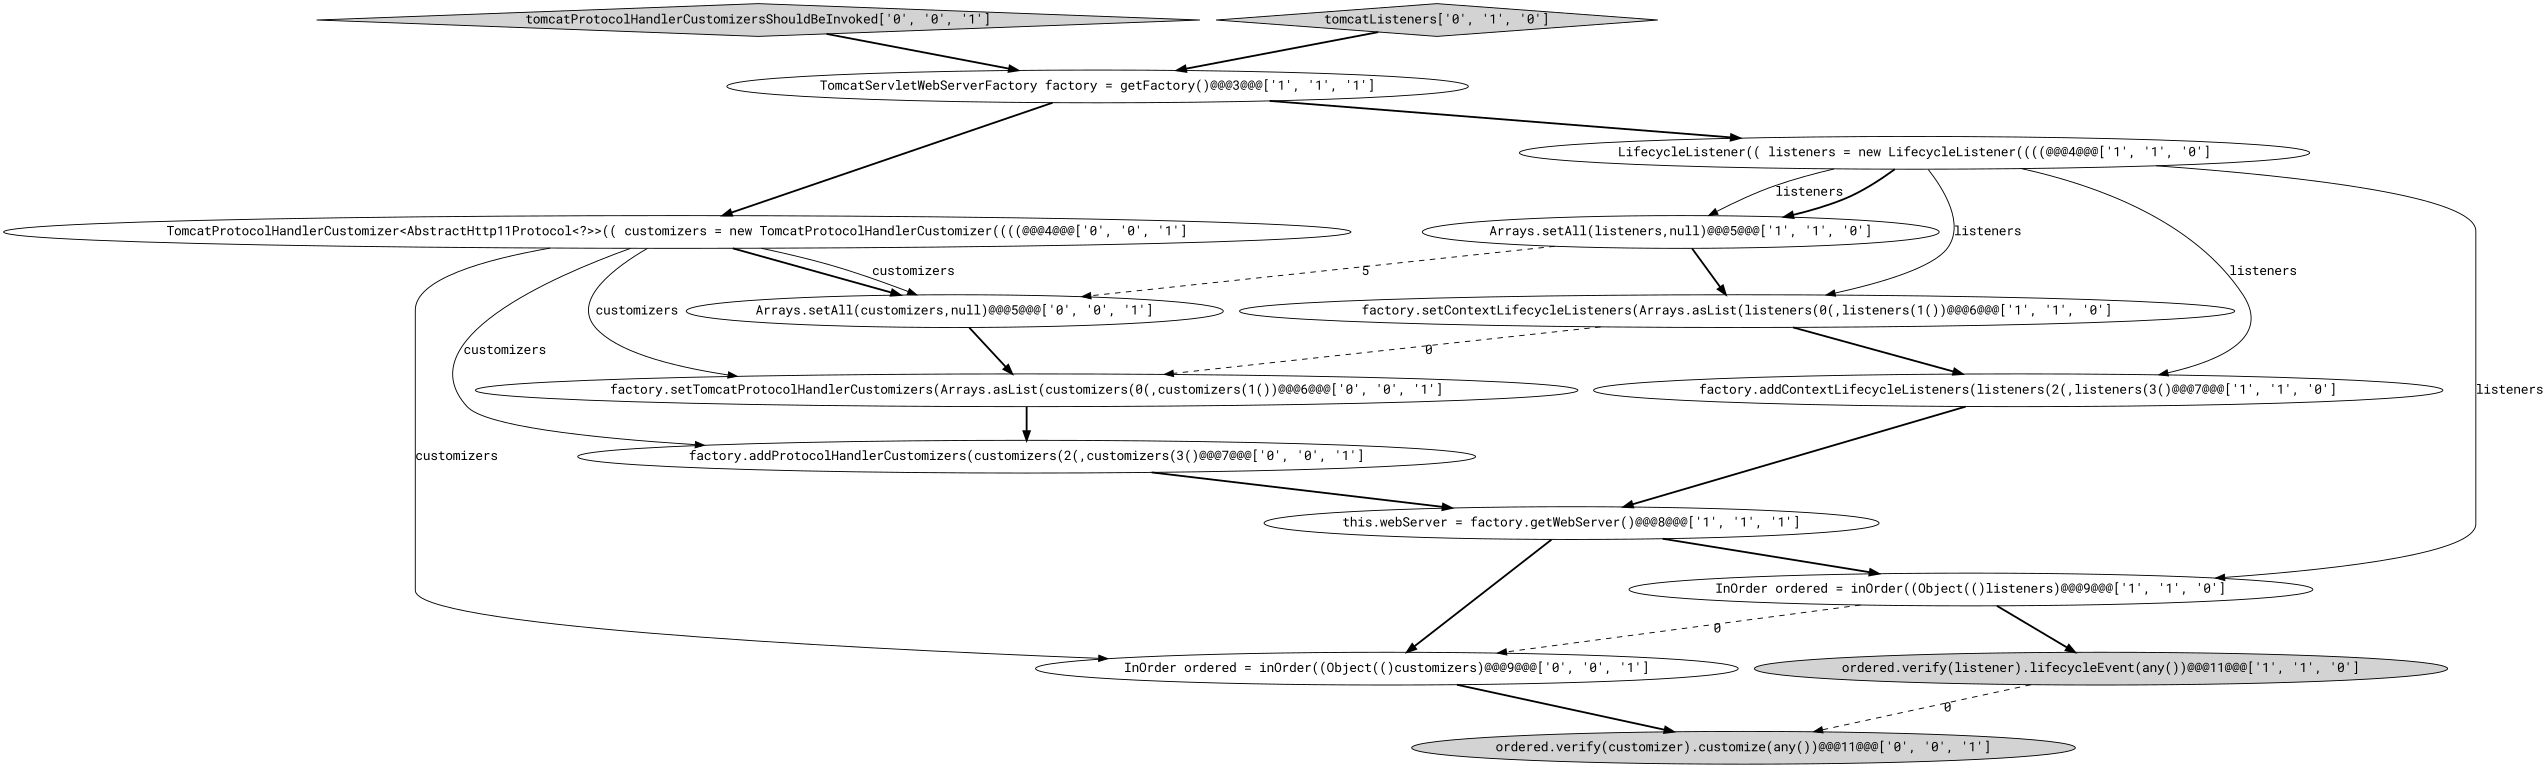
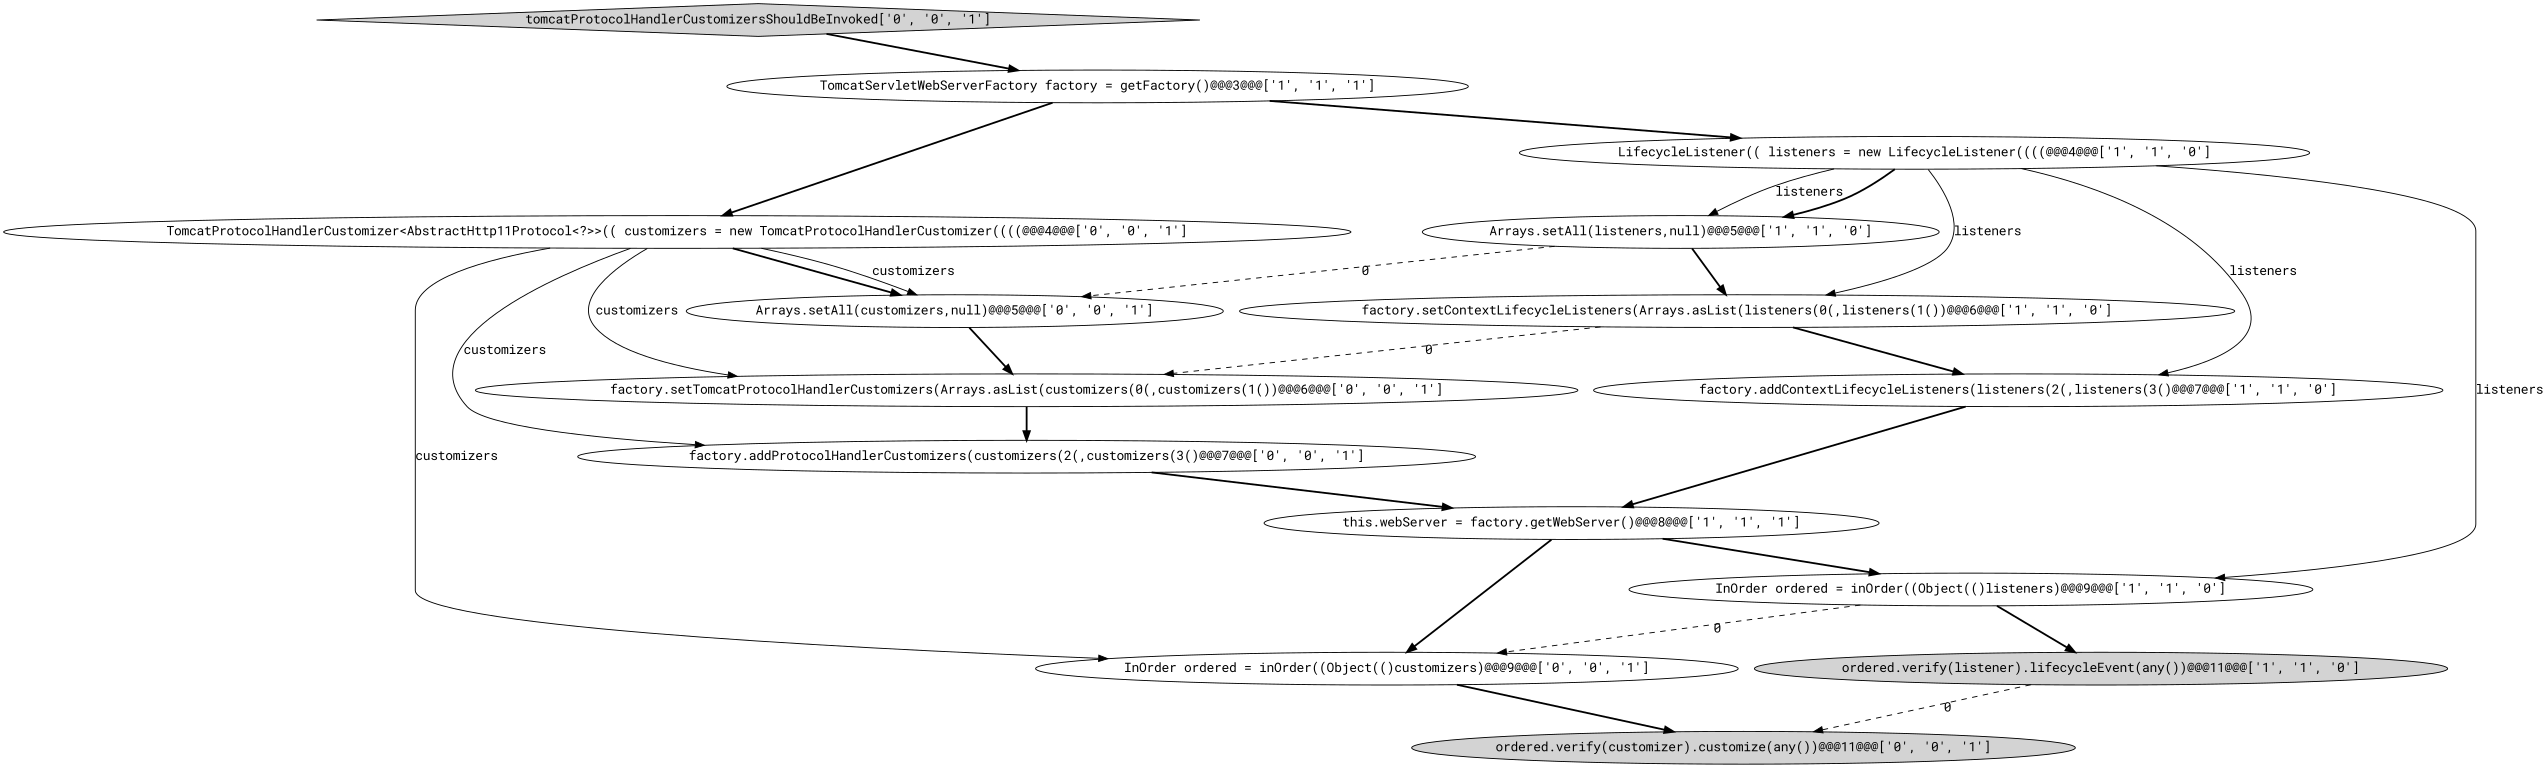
node "tomcatListeners['0', '1', '0']": removed
edge "Arrays.setAll(listeners,null)@@@5@@@['1', '1', '0']" -> "Arrays.setAll(customizers,null)@@@5@@@['0', '0', '1']": label "5" -> "0"
